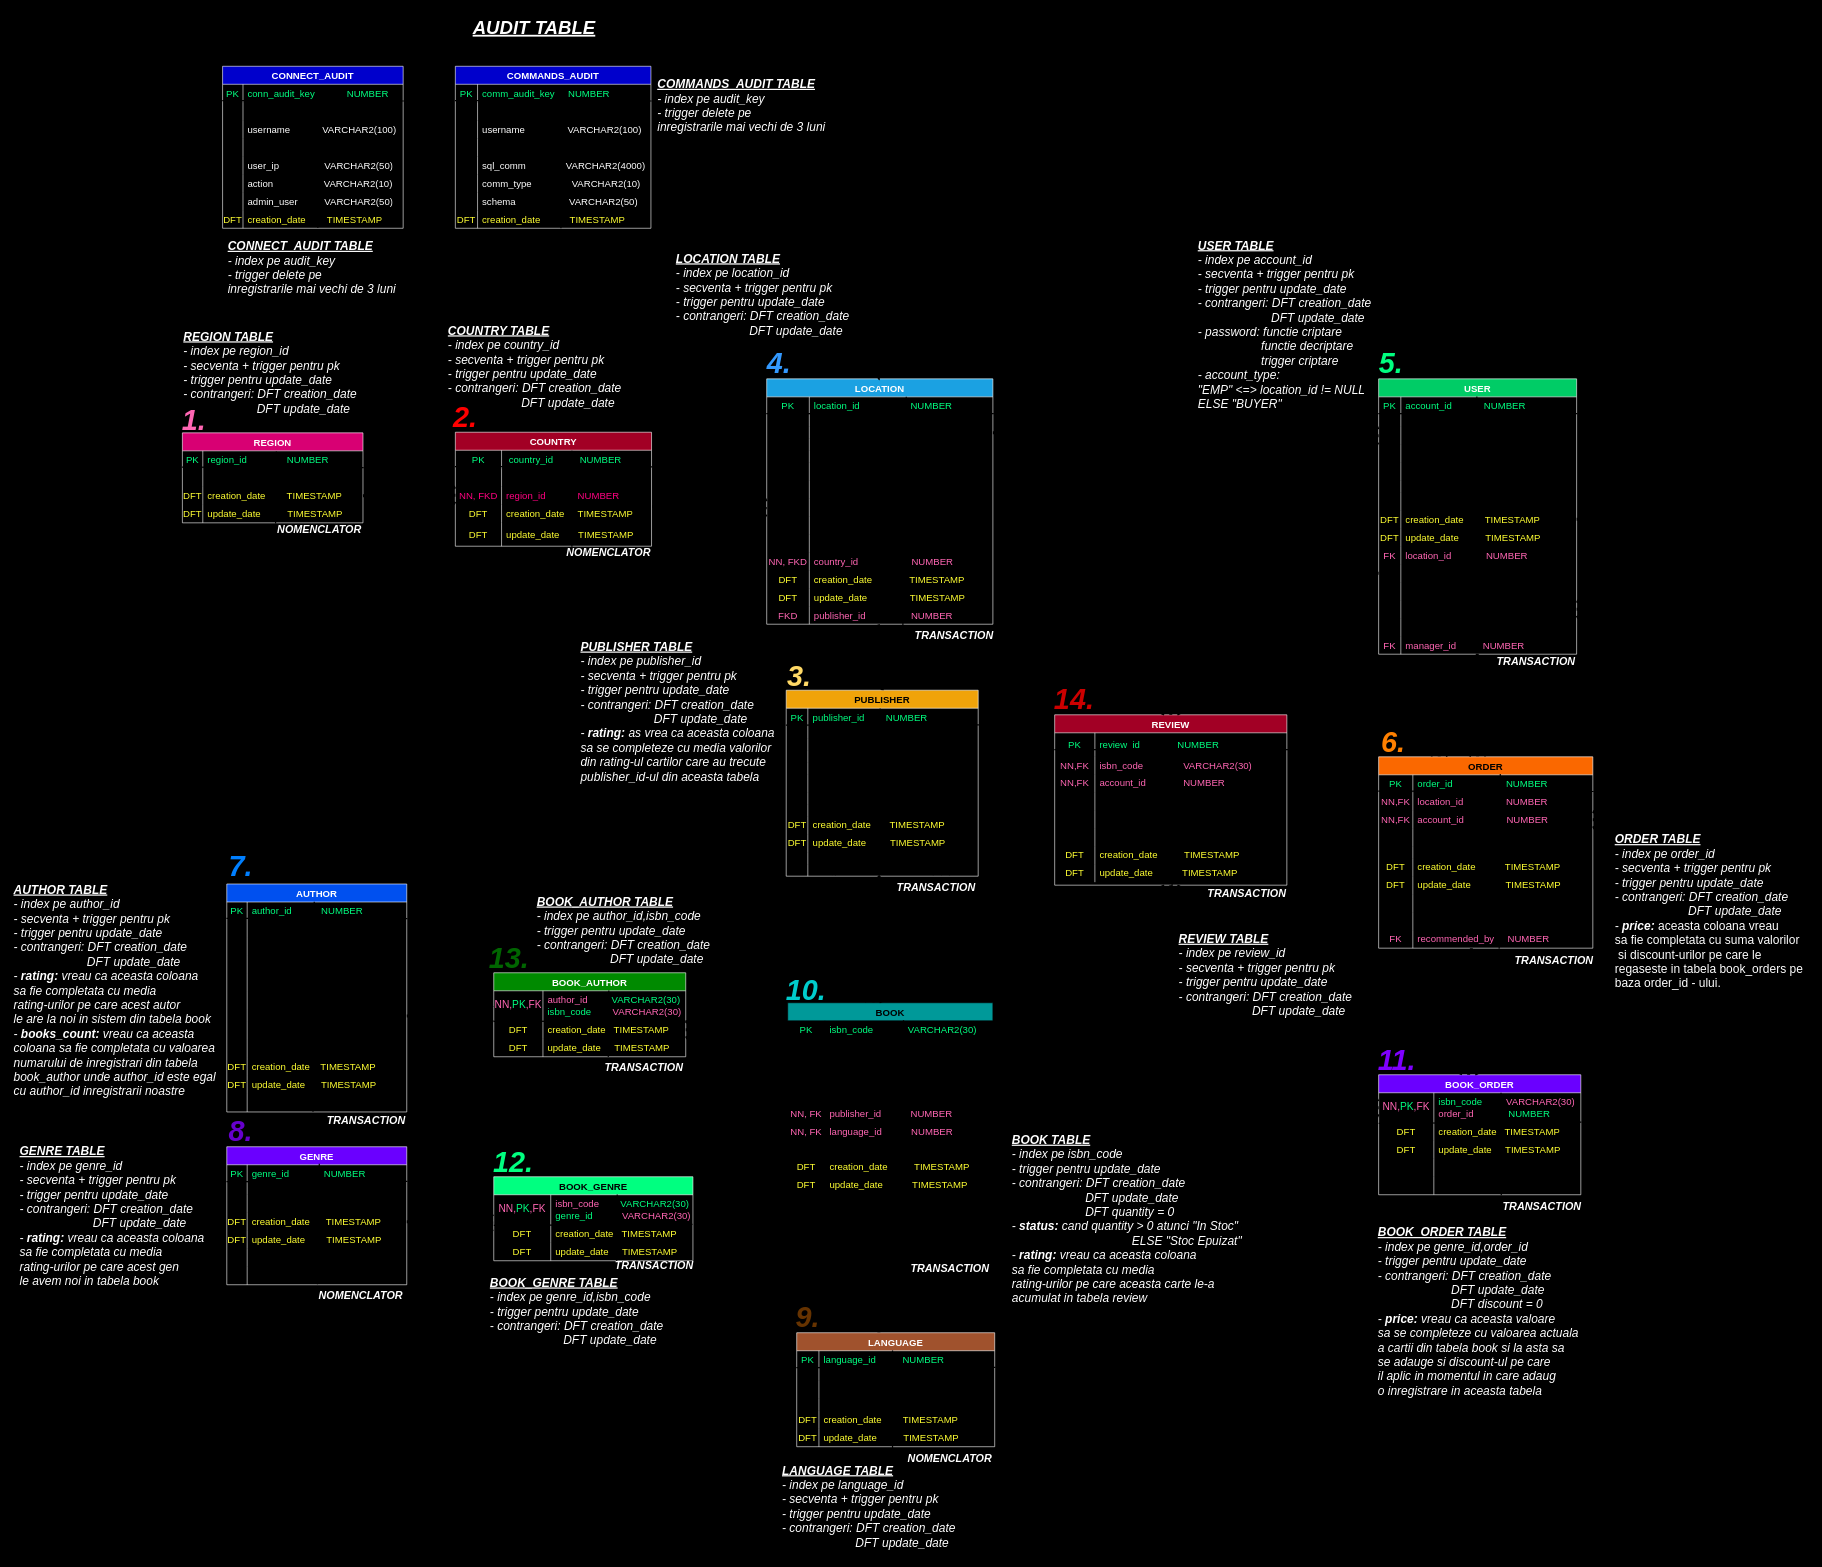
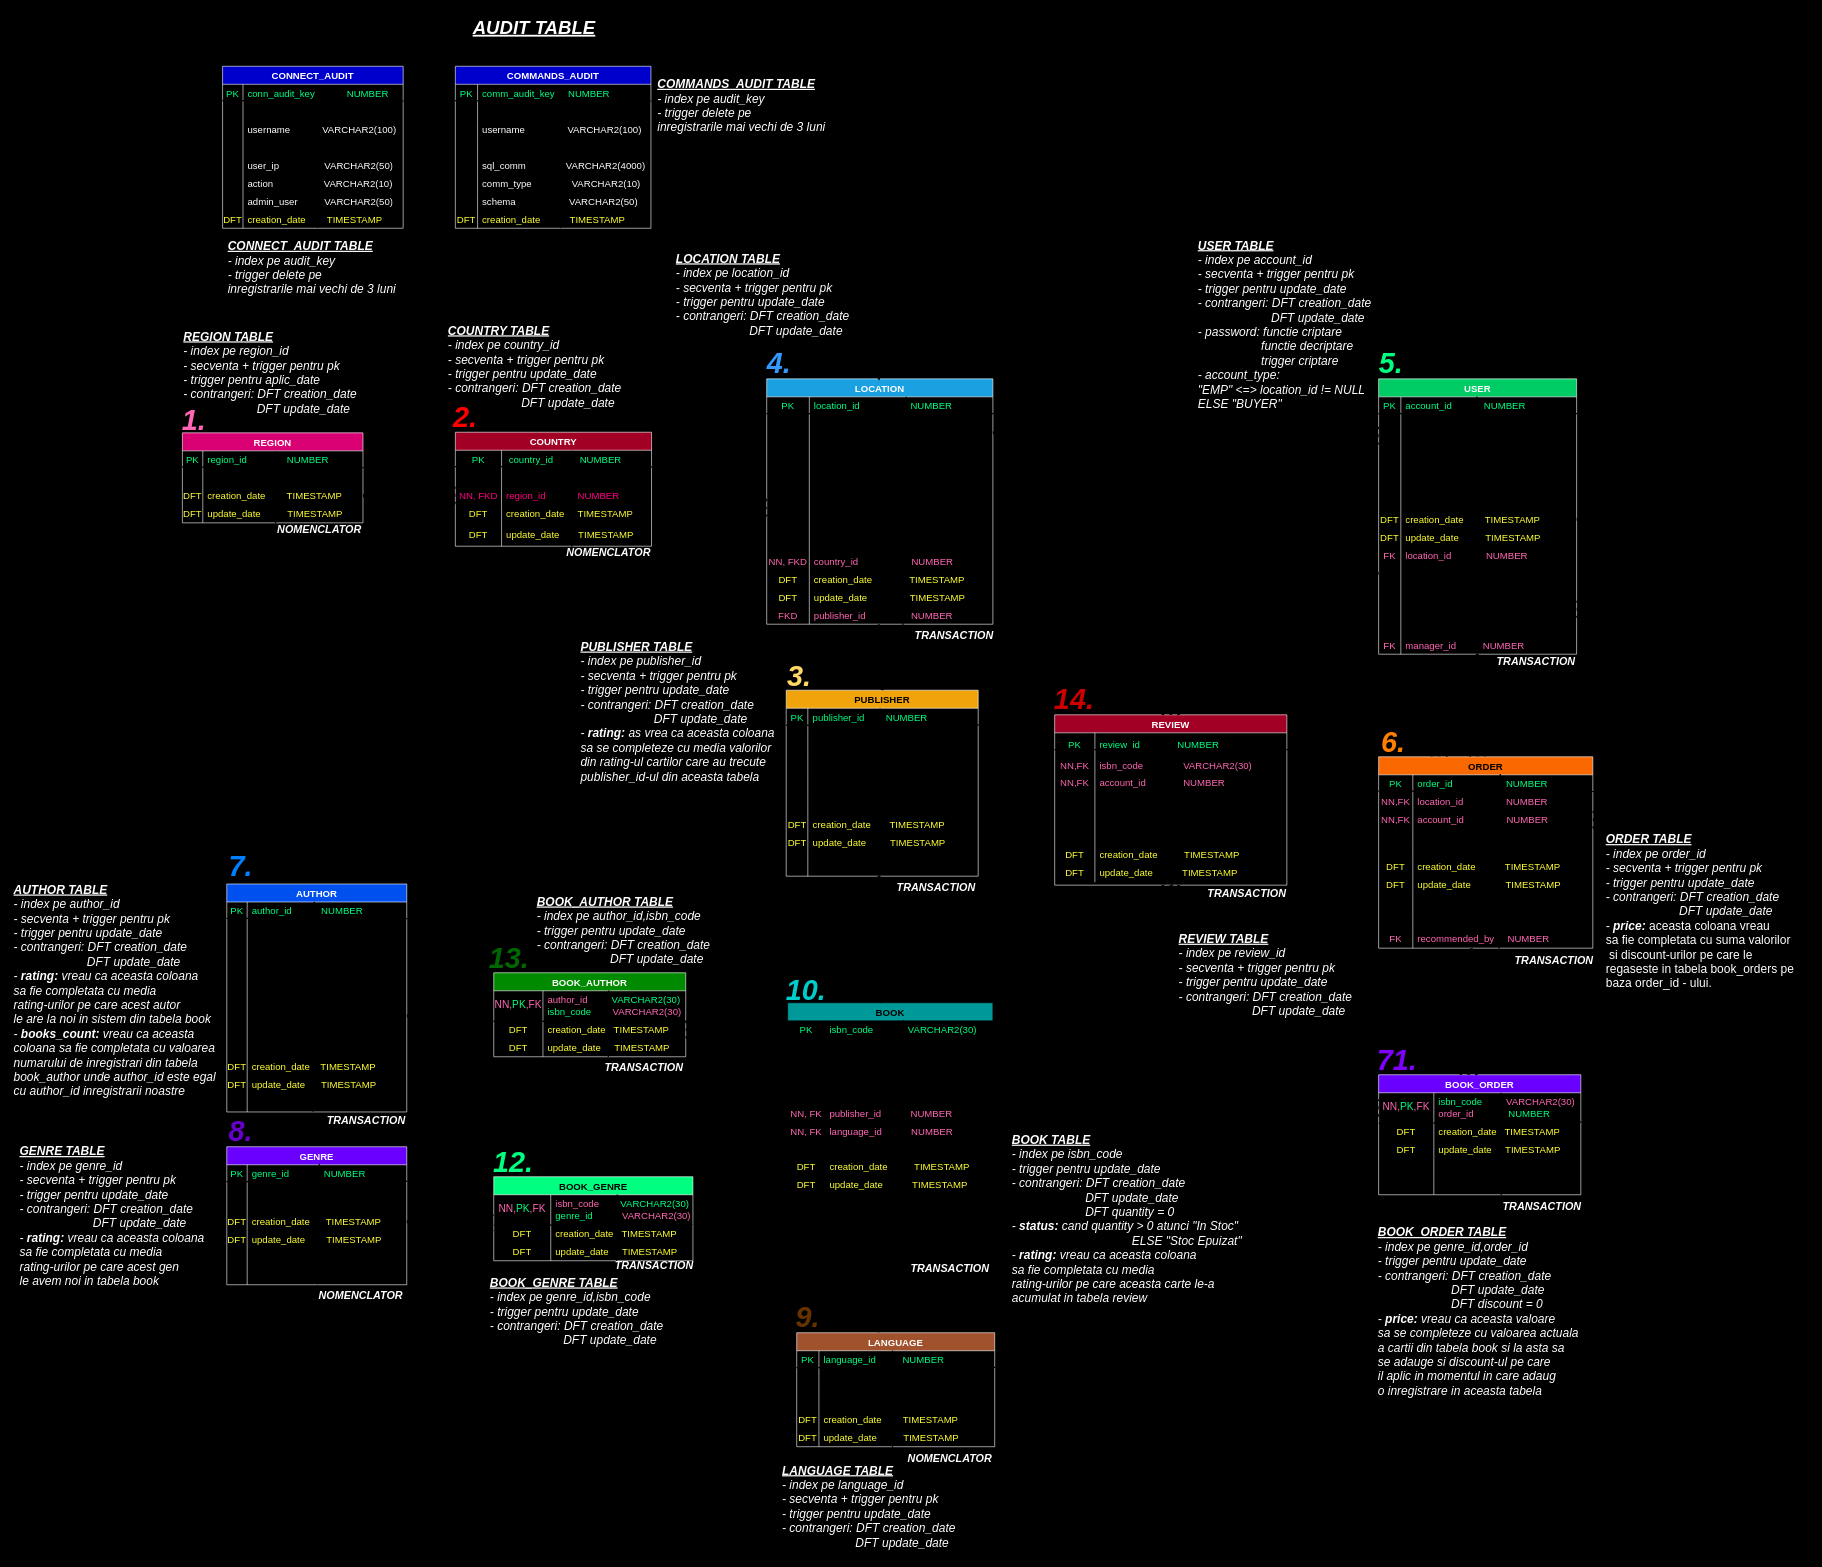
node "REGION TABLE - index pe region_id - secventa + trigger pentru pk - trigger pentru update_date - contrangeri: DFT creation_date DFT update_date": label "REGION TABLE - index pe region_id - secventa + trigger pentru pk - trigger pentru update_date - contrangeri: DFT creation_date DFT update_date" -> "REGION TABLE - index pe region_id - secventa + trigger pentru pk - trigger pentru aplic_date - contrangeri: DFT creation_date DFT update_date"
node "ORDER TABLE - index pe order_id - secventa + trigger pentru pk - trigger pentru update_date - contrangeri: DFT creation_date DFT update_date - price: aceasta coloana vreau sa fie completata cu suma valorilor si discount-urilor pe care le regaseste in tabela book_orders pe baza order_id - ului.": moved (1716, 918) -> (1707, 918)
node "11.": label "11." -> "71."
